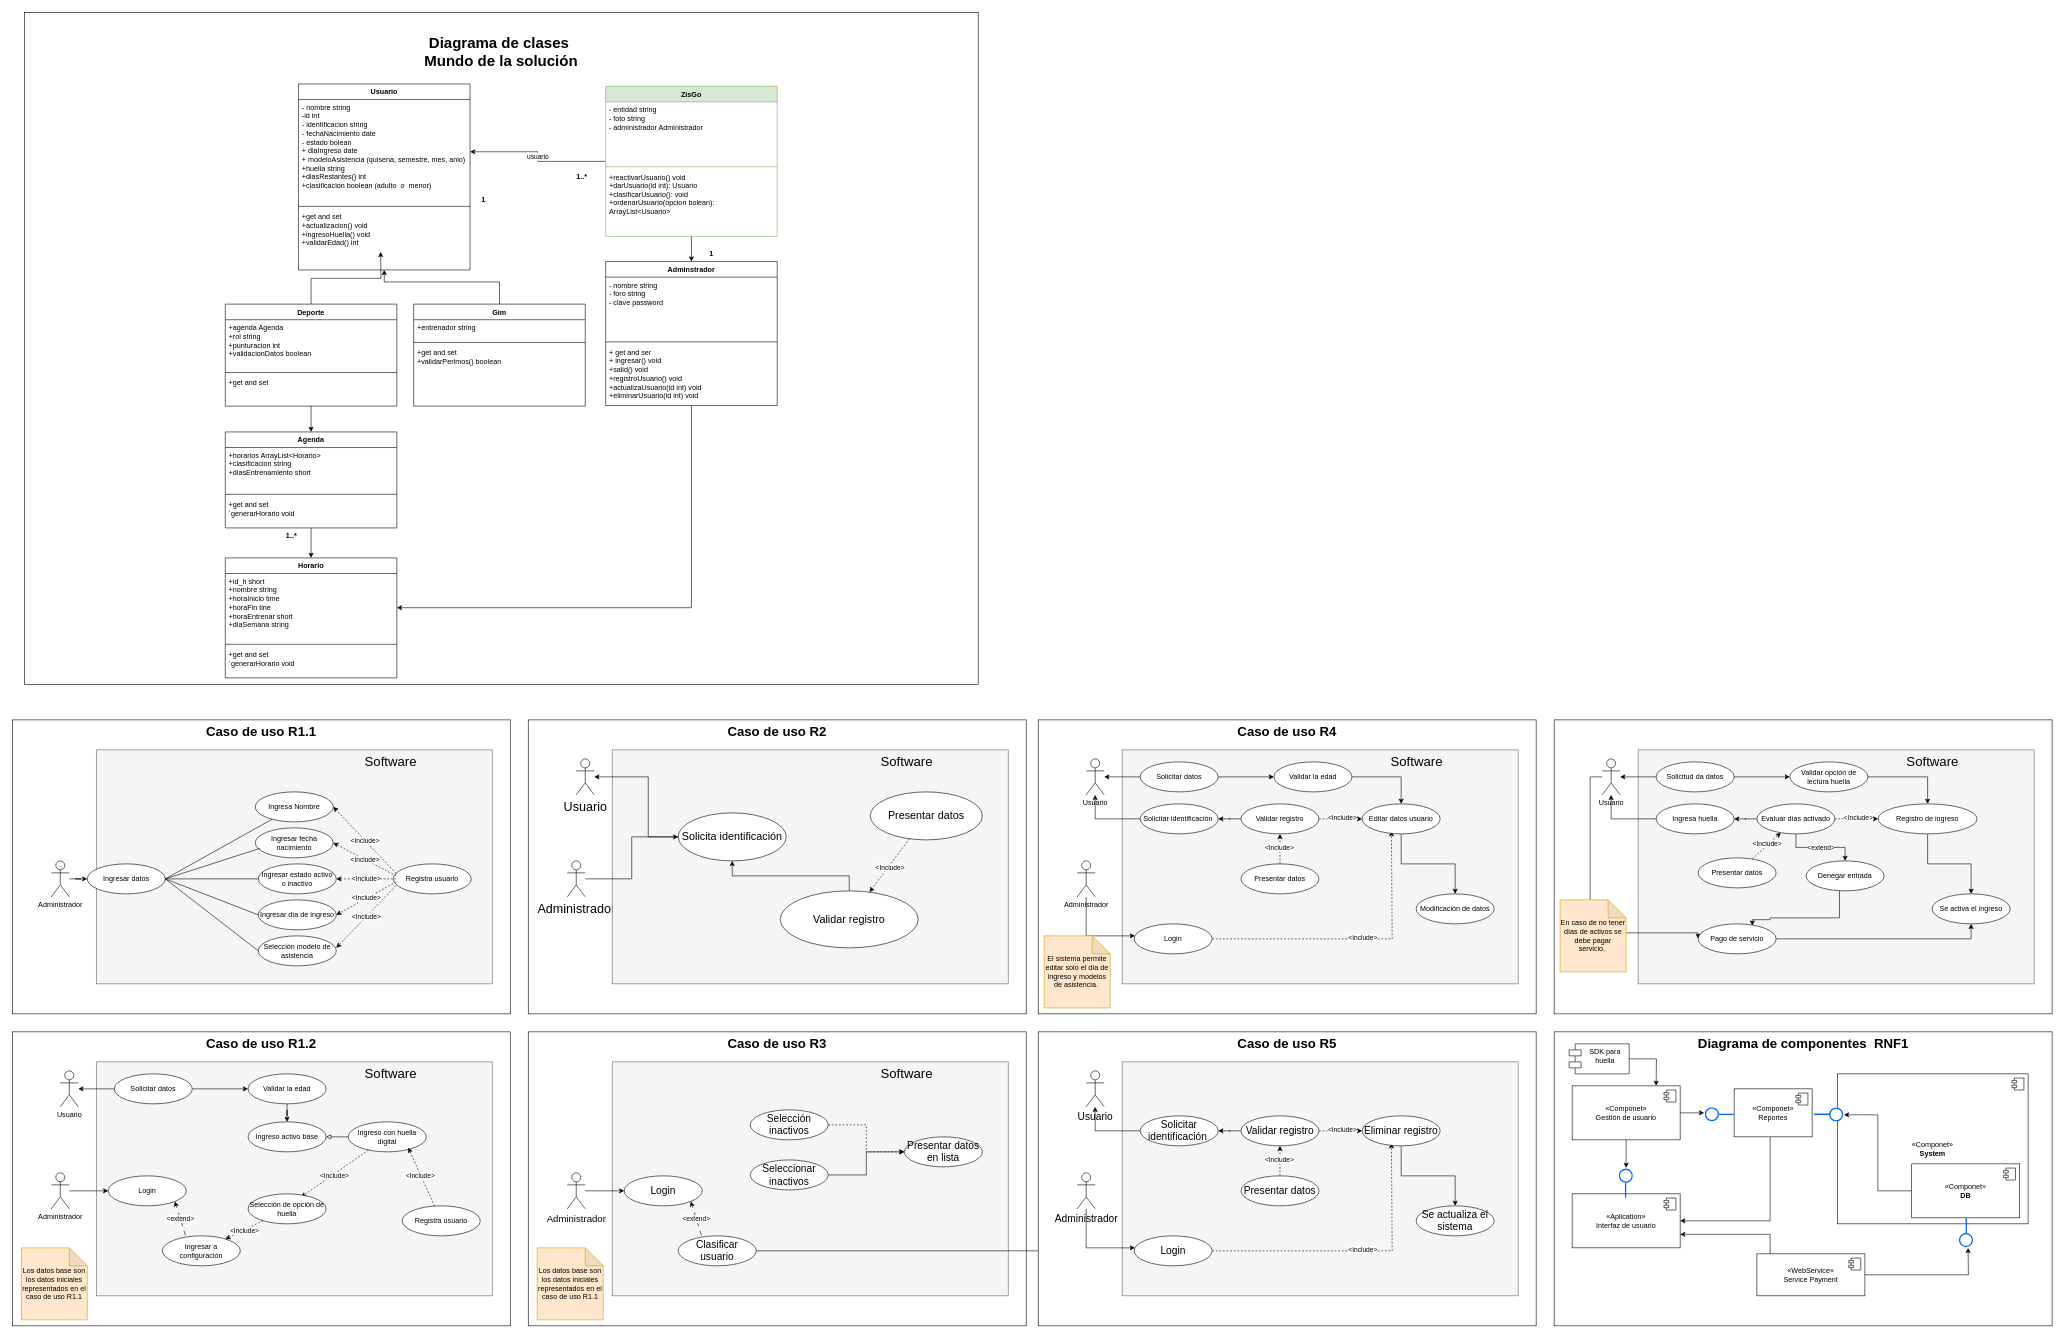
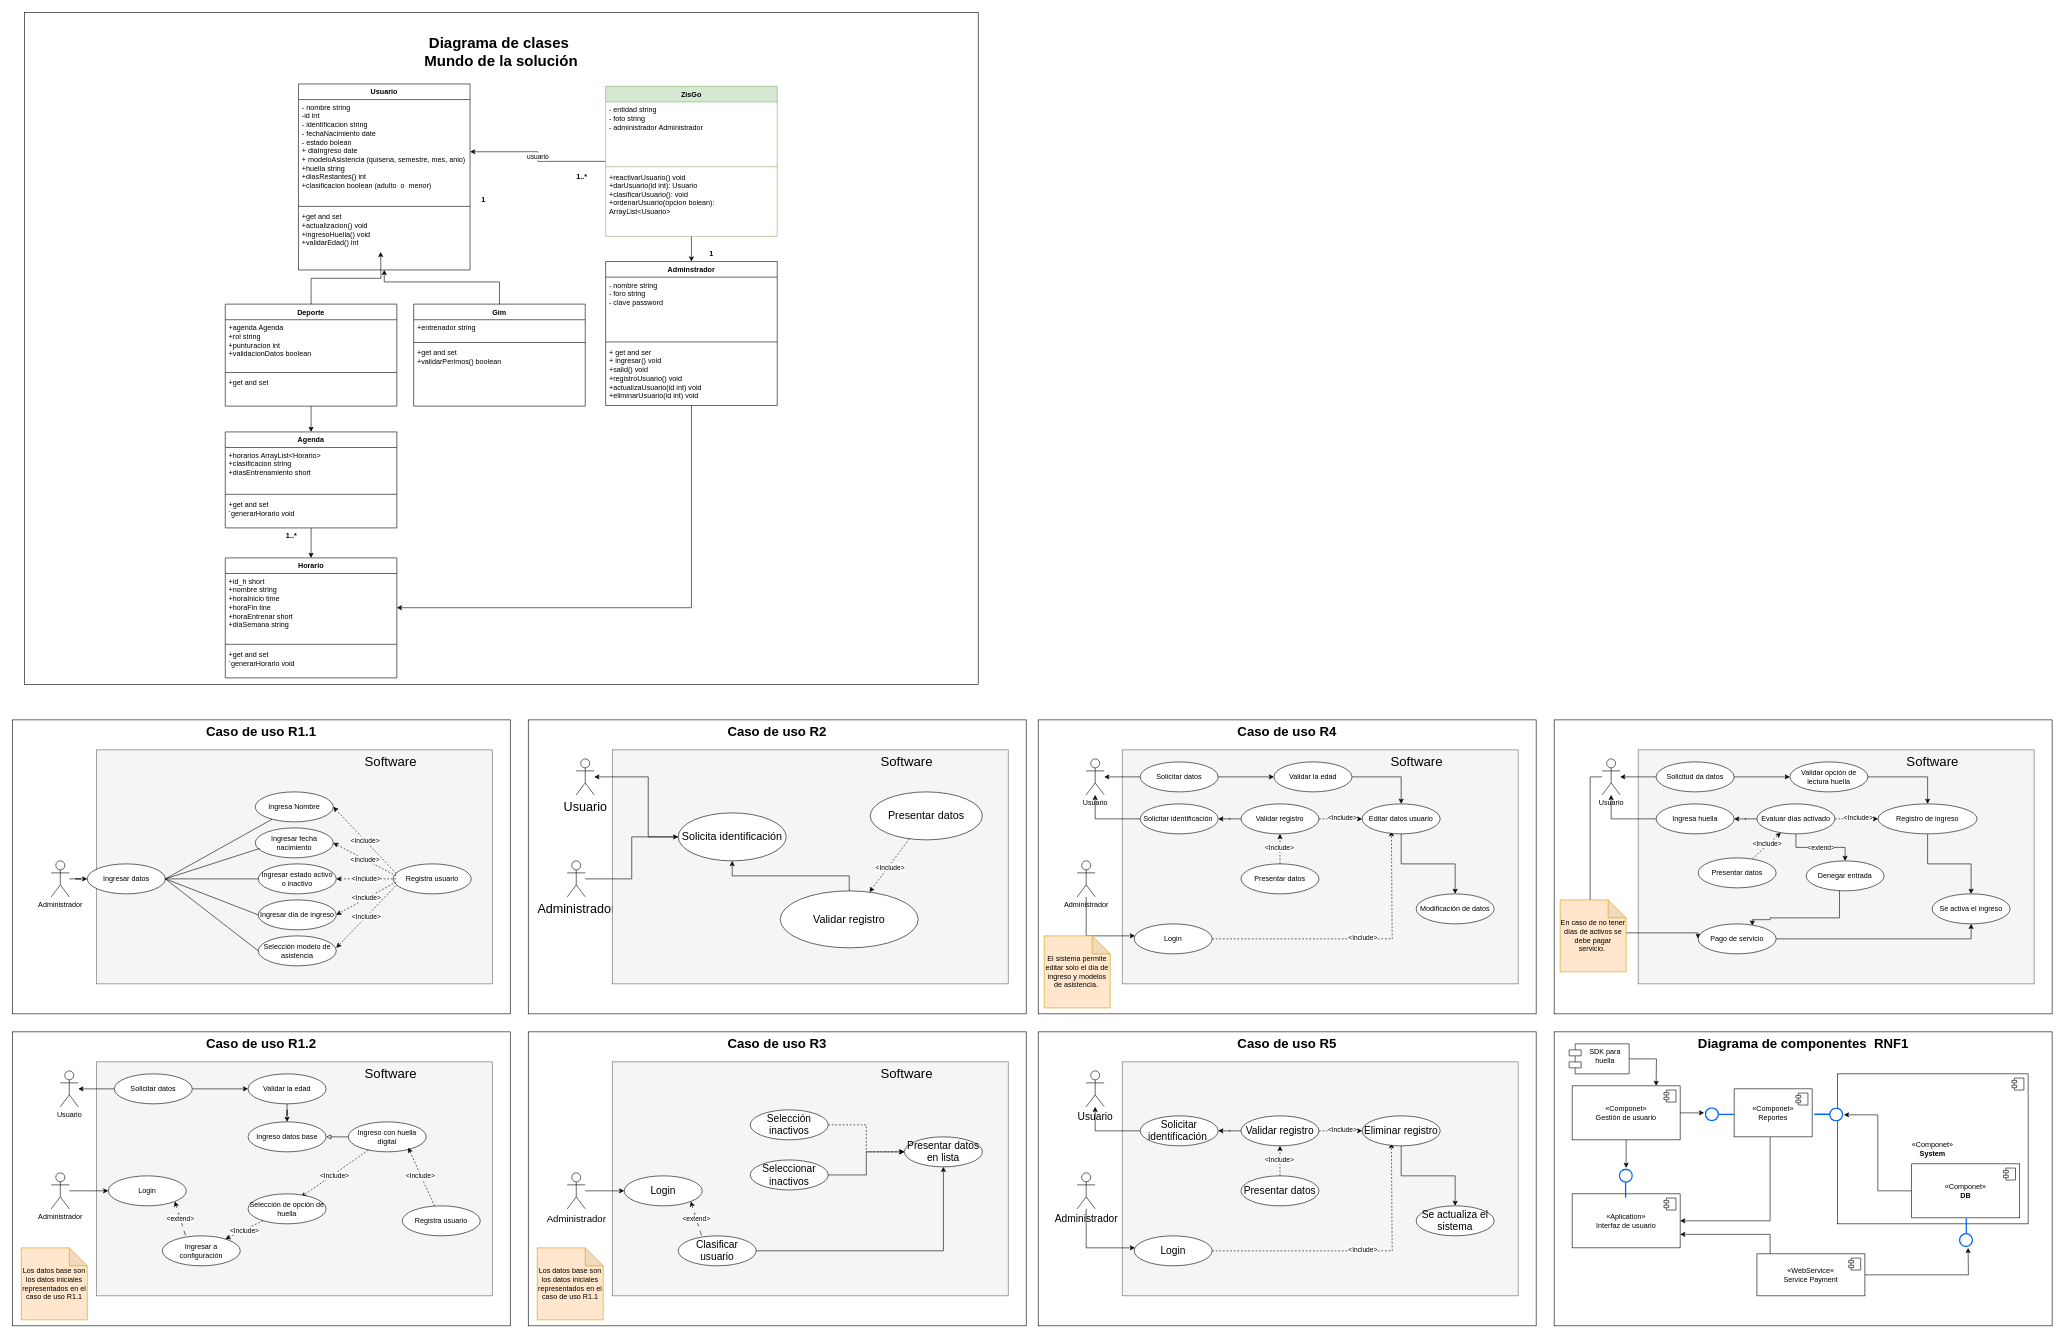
node "Ingreso activo base": label "Ingreso activo base" -> "Ingreso datos base"
edge "Clasificar usuario" -> "Se actualiza el sistema": now "Clasificar usuario" -> "Presentar datos en lista"
